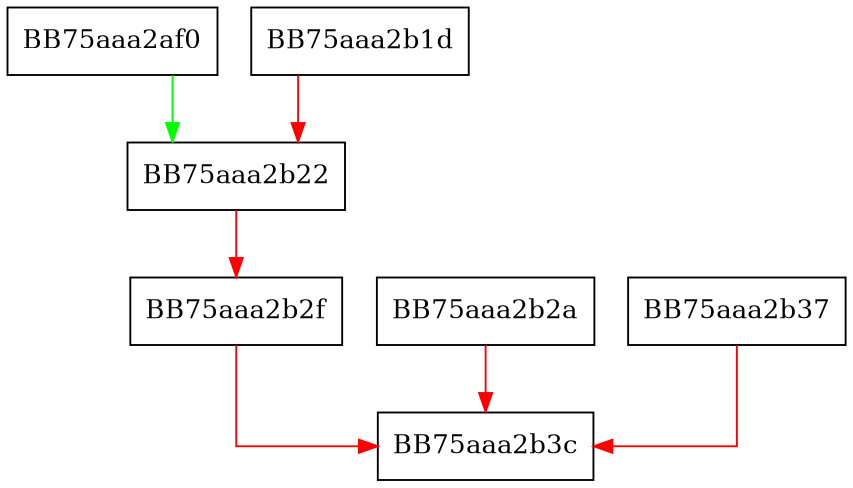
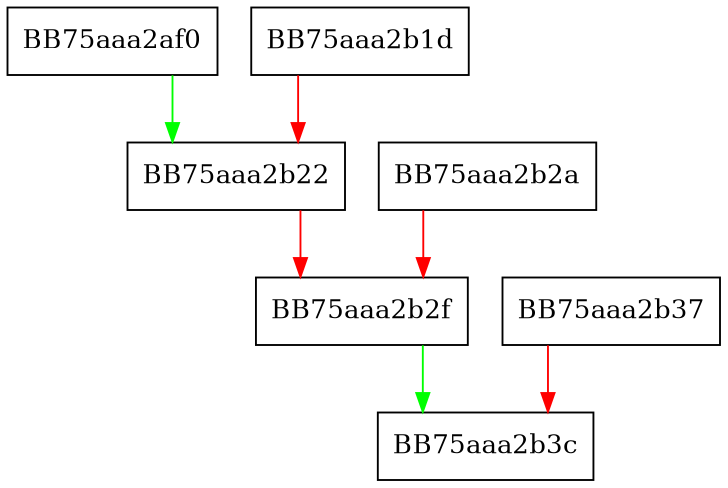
edge "BB75aaa2b2a" -> "BB75aaa2b3c": now "BB75aaa2b2a" -> "BB75aaa2b2f"
edge "BB75aaa2b2f" -> "BB75aaa2b3c": color red -> green
